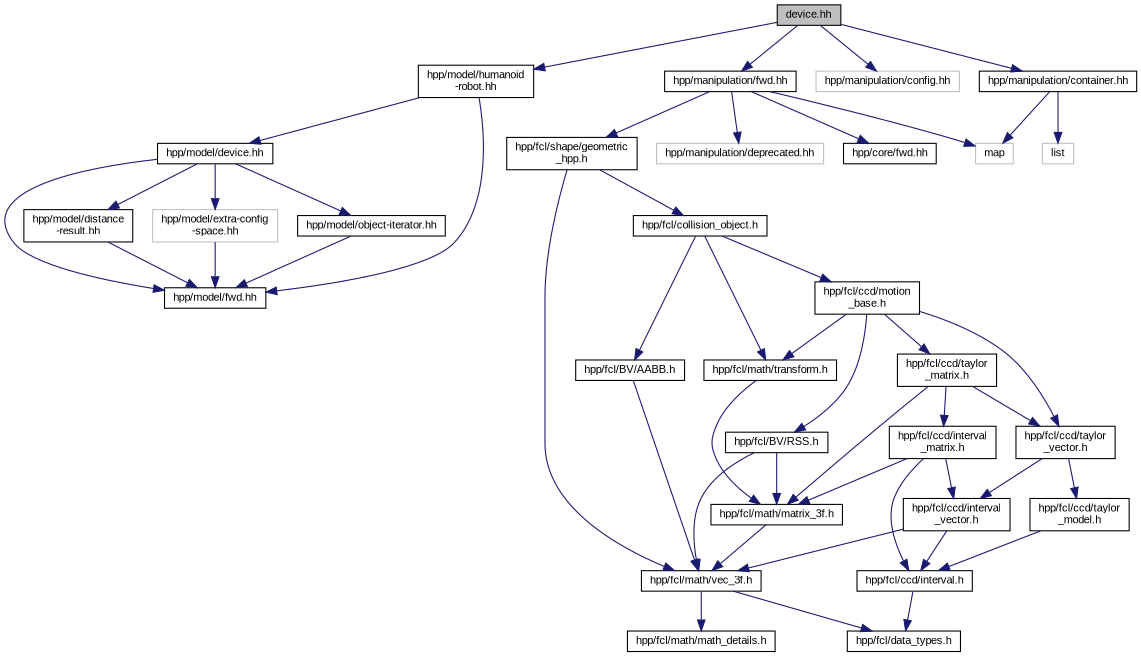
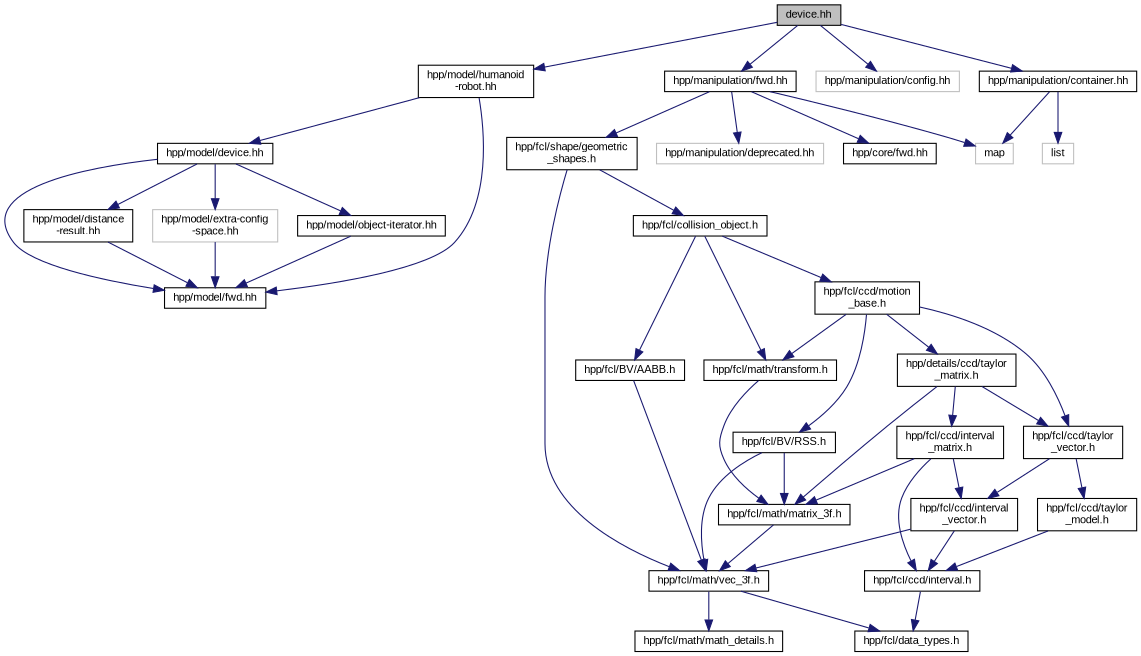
node "hpp/fcl/shape/geometric _hpp.h": label "hpp/fcl/shape/geometric _hpp.h" -> "hpp/fcl/shape/geometric _shapes.h"
node "hpp/fcl/ccd/taylor _matrix.h": label "hpp/fcl/ccd/taylor _matrix.h" -> "hpp/details/ccd/taylor _matrix.h"
